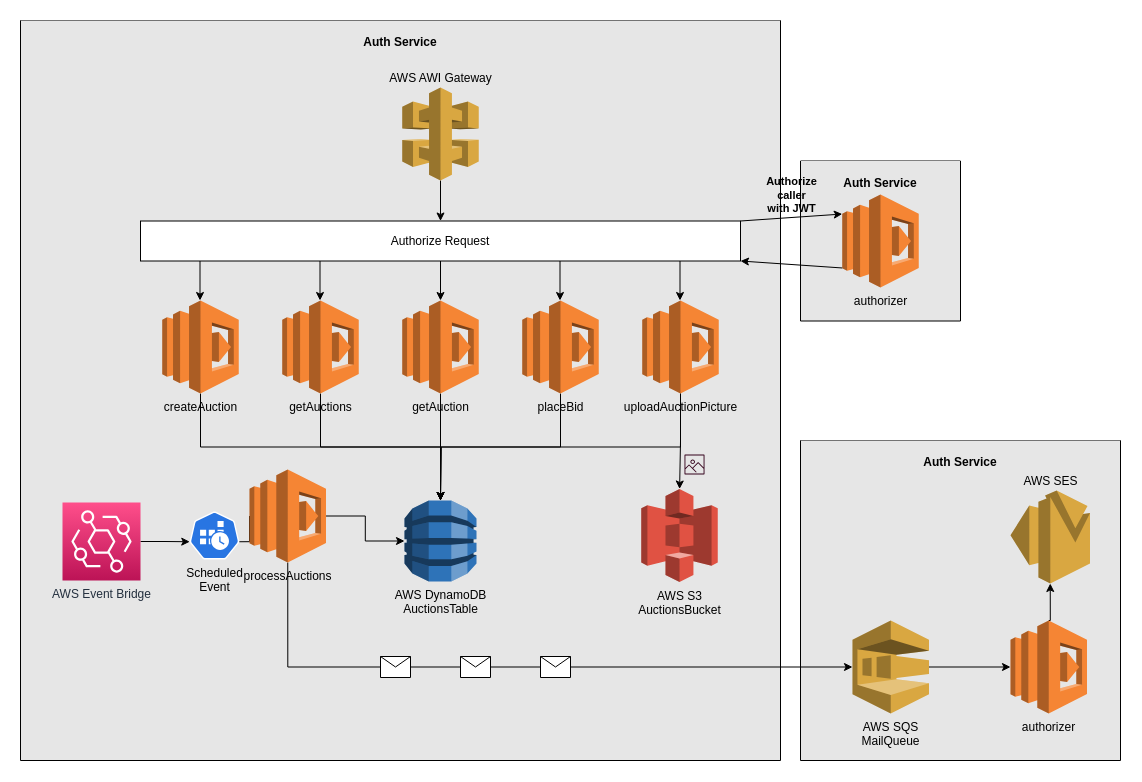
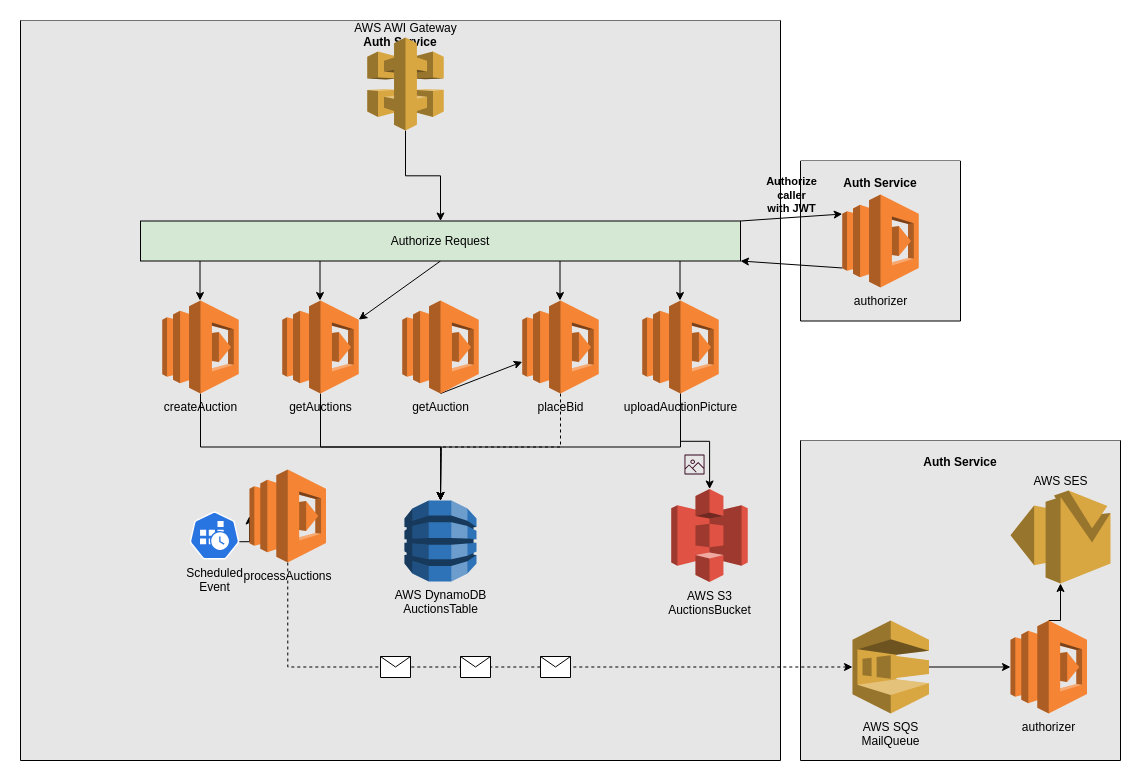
node "AWS AWI Gateway": moved (441, 134) -> (406, 84)
node "Authorize Request": fillcolor #ffffff -> #d5e8d4
edge "Authorize Request" -> "getAuction": now "Authorize Request" -> "getAuctions"
edge "getAuction" -> "AWS DynamoDB AuctionsTable": now "getAuction" -> "placeBid"
edge "placeBid" -> "AWS DynamoDB AuctionsTable": style solid -> dashed
edge "processAuctions" -- "Scheduled Event": arrowhead none -> classic
edge "processAuctions" -> "AWS DynamoDB AuctionsTable": removed
node "AWS S3 AuctionsBucket": moved (680, 536) -> (710, 536)
node "AWS SES": size 80x93 -> 100x93
node "AWS Event Bridge": removed
edge "AWS Event Bridge" -> "Scheduled Event": removed
edge "processAuctions" -> "AWS SQS MailQueue": style solid -> dashed
